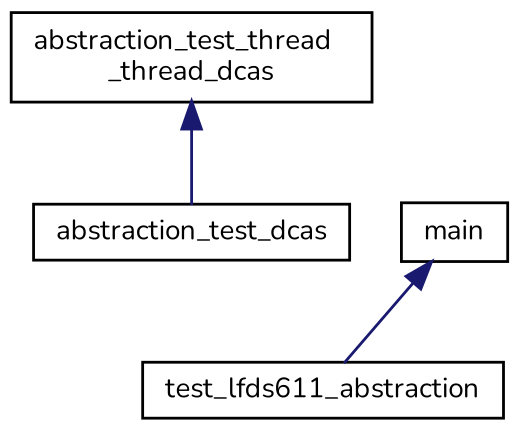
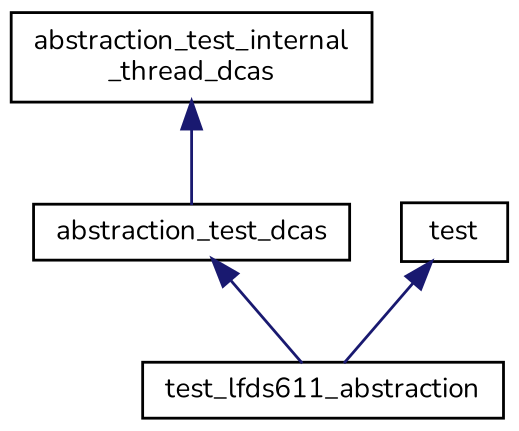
node "abstraction_test_thread _thread_dcas": label "abstraction_test_thread _thread_dcas" -> "abstraction_test_internal _thread_dcas"
node "main": label "main" -> "test"
edge "test_lfds611_abstraction" -> "abstraction_test_dcas": added
